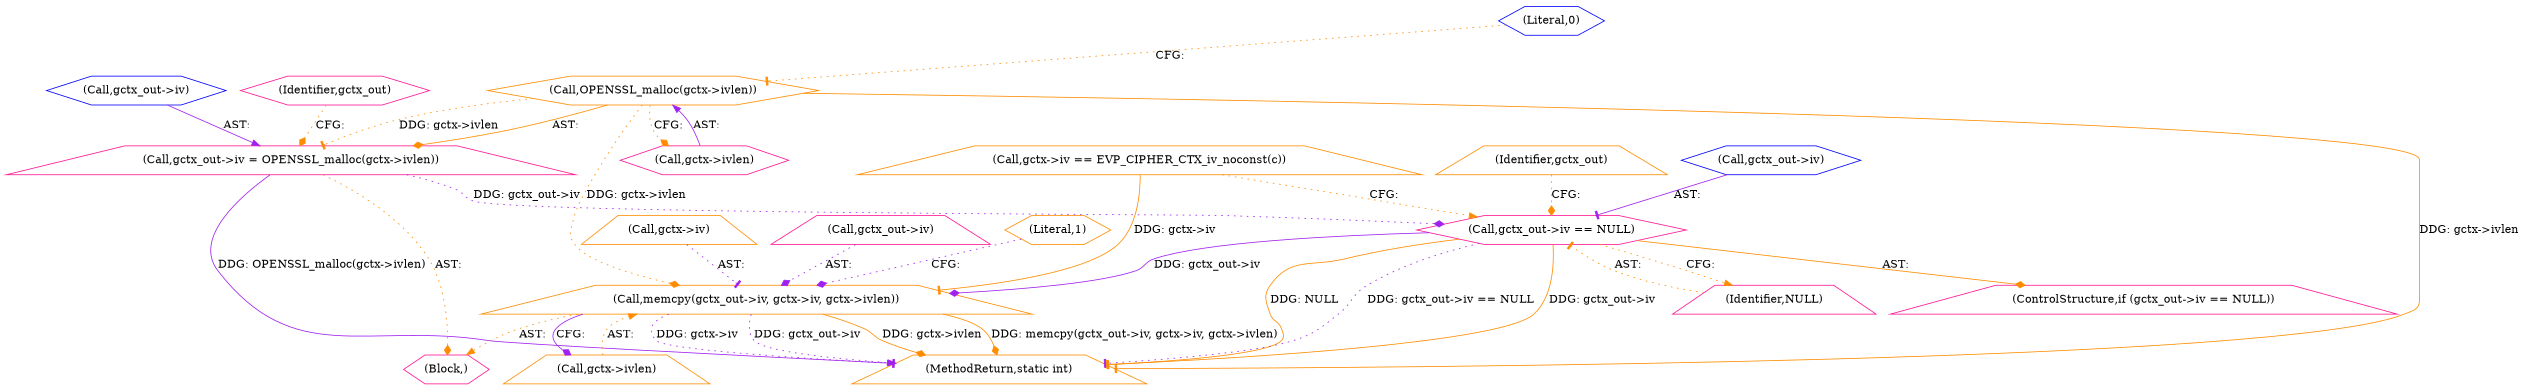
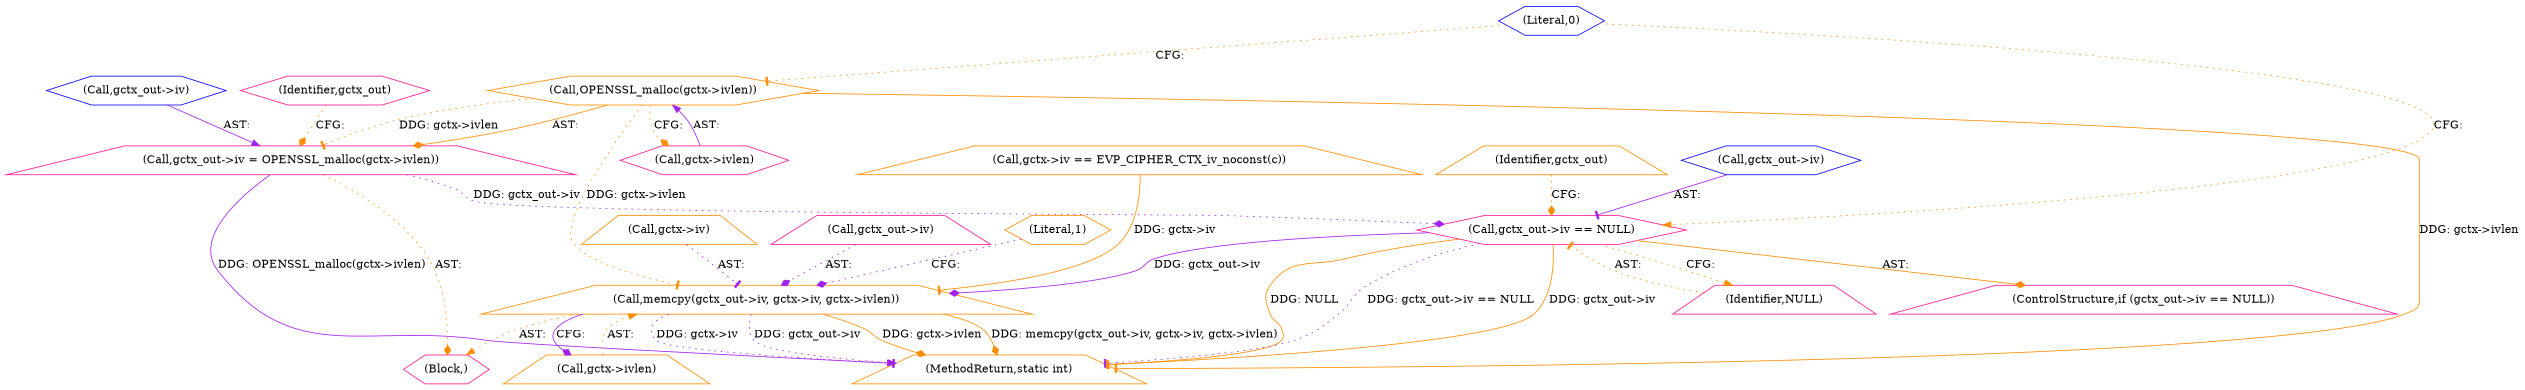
edge "(Call,gctx->iv == EVP_CIPHER_CTX_iv_noconst(c))" -> "(Call,gctx_out->iv == NULL)": now "(Literal,0)" -> "(Call,gctx_out->iv == NULL)"
edge "(Call,OPENSSL_malloc(gctx->ivlen))" -> "(Call,memcpy(gctx_out->iv, gctx->iv, gctx->ivlen))": arrowhead diamond -> tee
